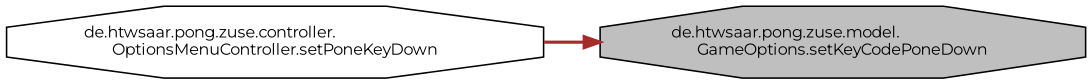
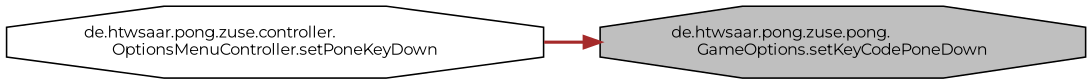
node "de.htwsaar.pong.zuse.model. GameOptions.setKeyCodePoneDown": label "de.htwsaar.pong.zuse.model. GameOptions.setKeyCodePoneDown" -> "de.htwsaar.pong.zuse.pong. GameOptions.setKeyCodePoneDown"
